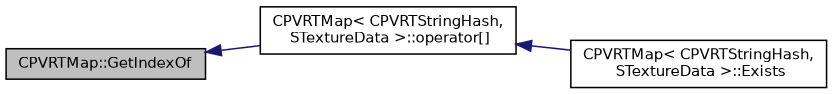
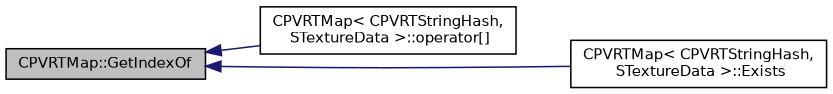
edge "CPVRTMap< CPVRTStringHash, STextureData >::Exists" -> "CPVRTMap< CPVRTStringHash, STextureData >::operator[]": now "CPVRTMap< CPVRTStringHash, STextureData >::Exists" -> "CPVRTMap::GetIndexOf"
